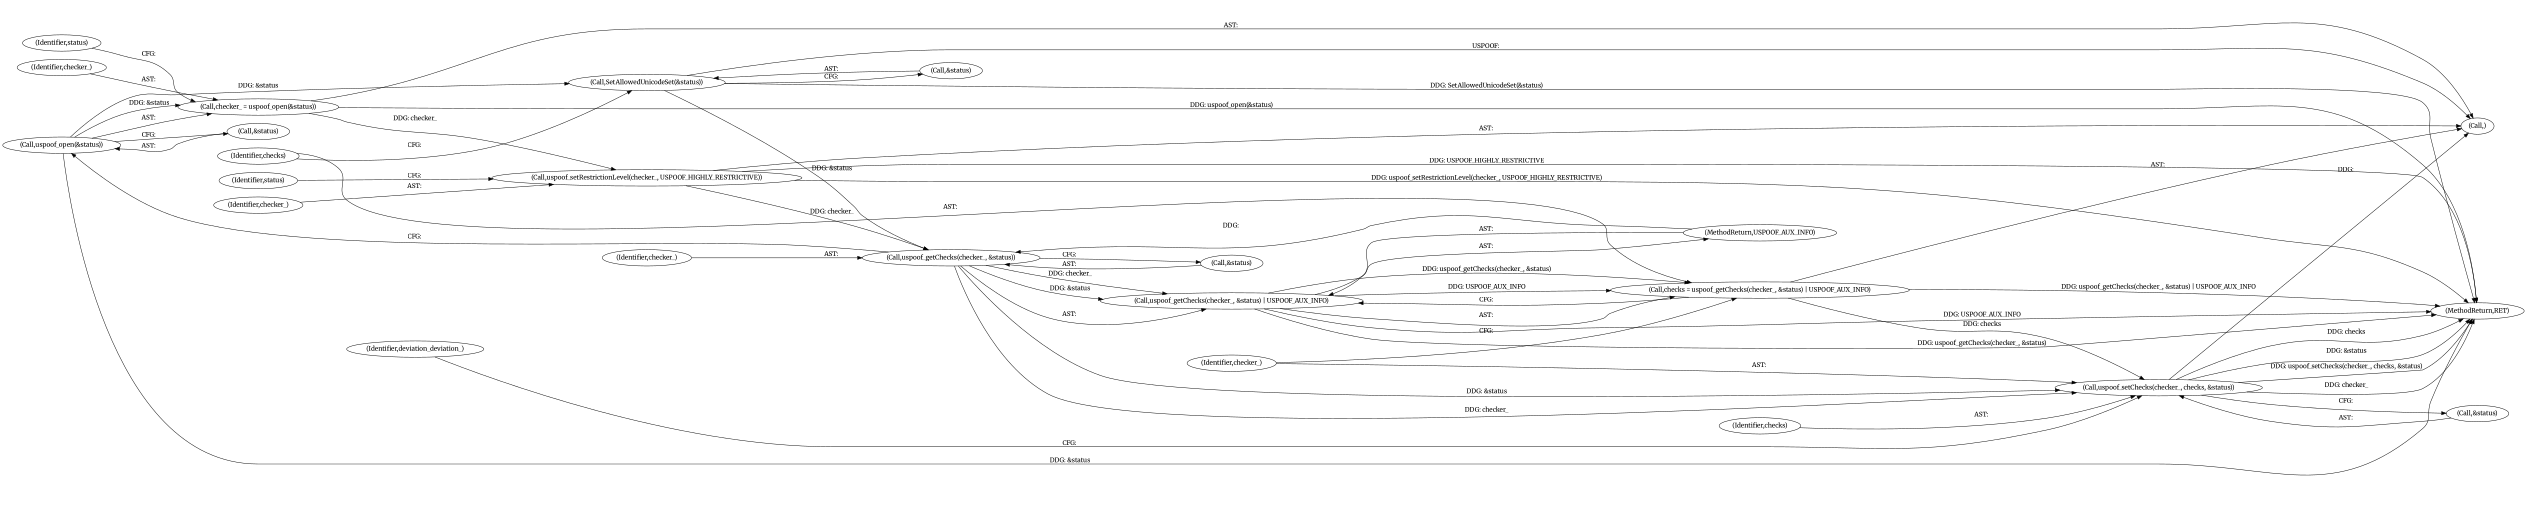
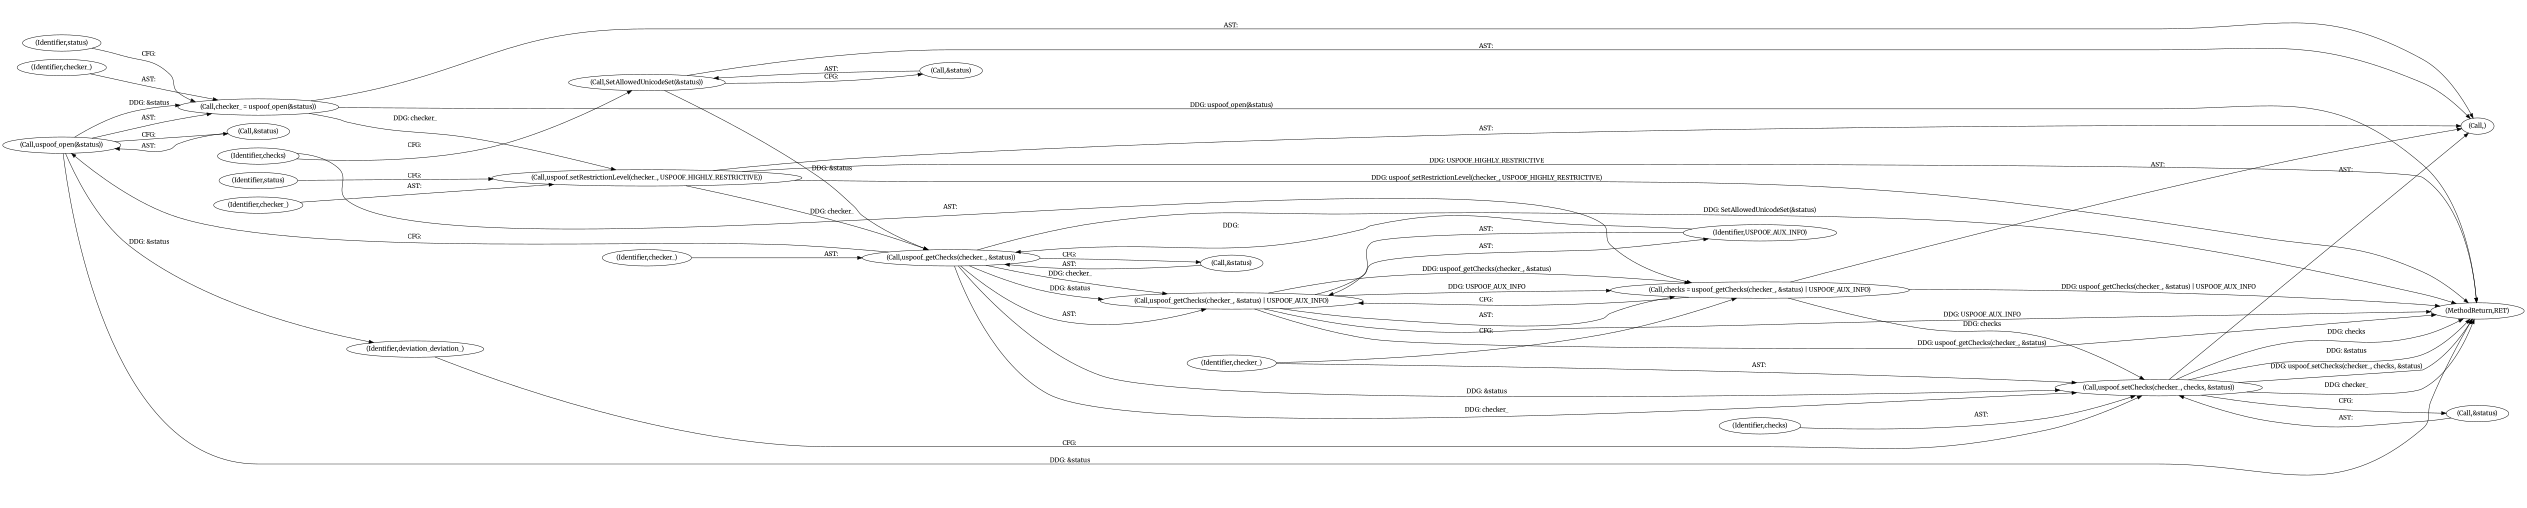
edge "(Call,SetAllowedUnicodeSet(&status))" -> "(Call,)": label "USPOOF: " -> "AST: "
edge "(Call,SetAllowedUnicodeSet(&status))" -> "(MethodReturn,RET)": now "(Call,uspoof_getChecks(checker_, &status))" -> "(MethodReturn,RET)"
edge "(Call,uspoof_open(&status))" -> "(Call,SetAllowedUnicodeSet(&status))": now "(Call,uspoof_open(&status))" -> "(Identifier,deviation_deviation_)"
edge "(Call,uspoof_setChecks(checker_, checks, &status))" -> "(Call,)": label "DDG: " -> "AST: "
node "(MethodReturn,USPOOF_AUX_INFO)": label "(MethodReturn,USPOOF_AUX_INFO)" -> "(Identifier,USPOOF_AUX_INFO)"
